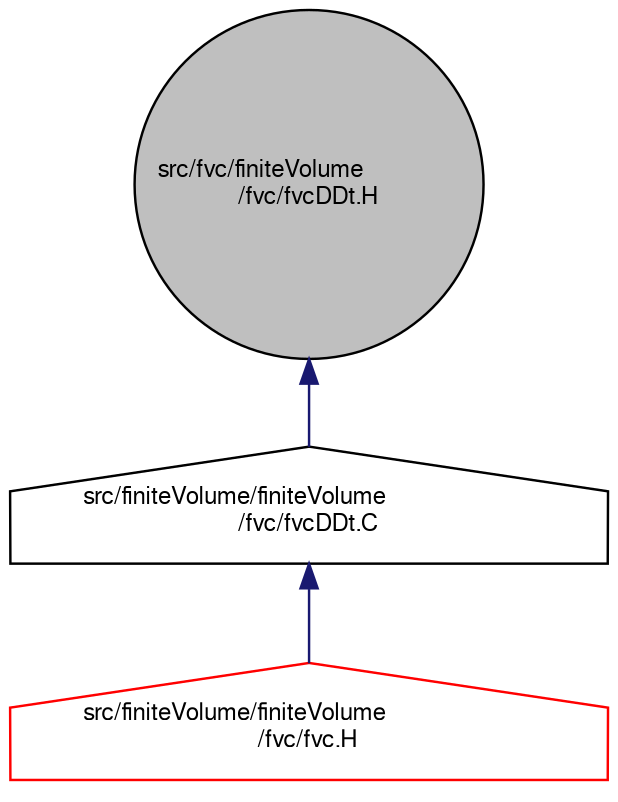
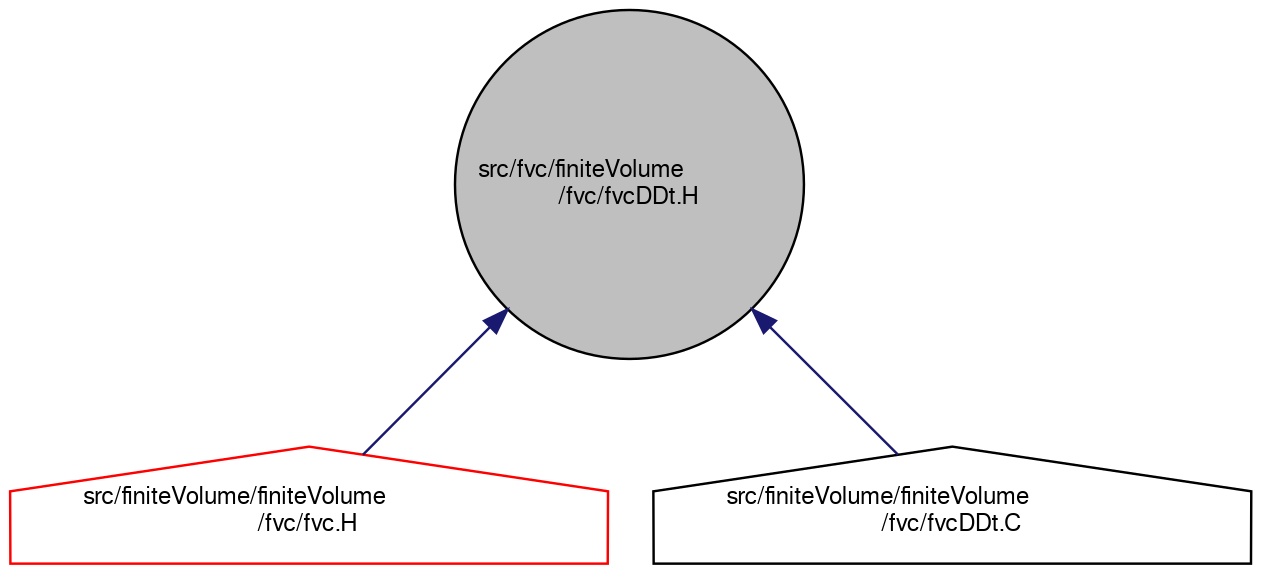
edge "src/finiteVolume/finiteVolume /fvc/fvc.H" -> "src/finiteVolume/finiteVolume /fvc/fvcDDt.C": now "src/finiteVolume/finiteVolume /fvc/fvc.H" -> "src/fvc/finiteVolume /fvc/fvcDDt.H"
